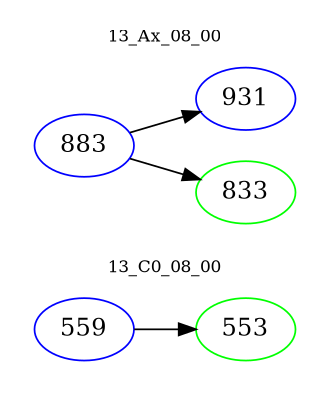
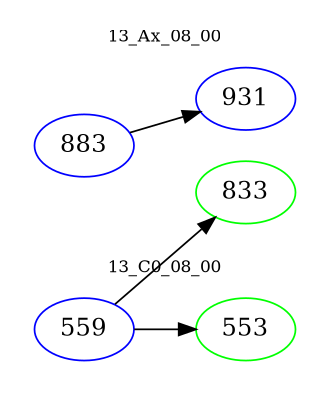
edge "883" -> "833": now "559" -> "833"
